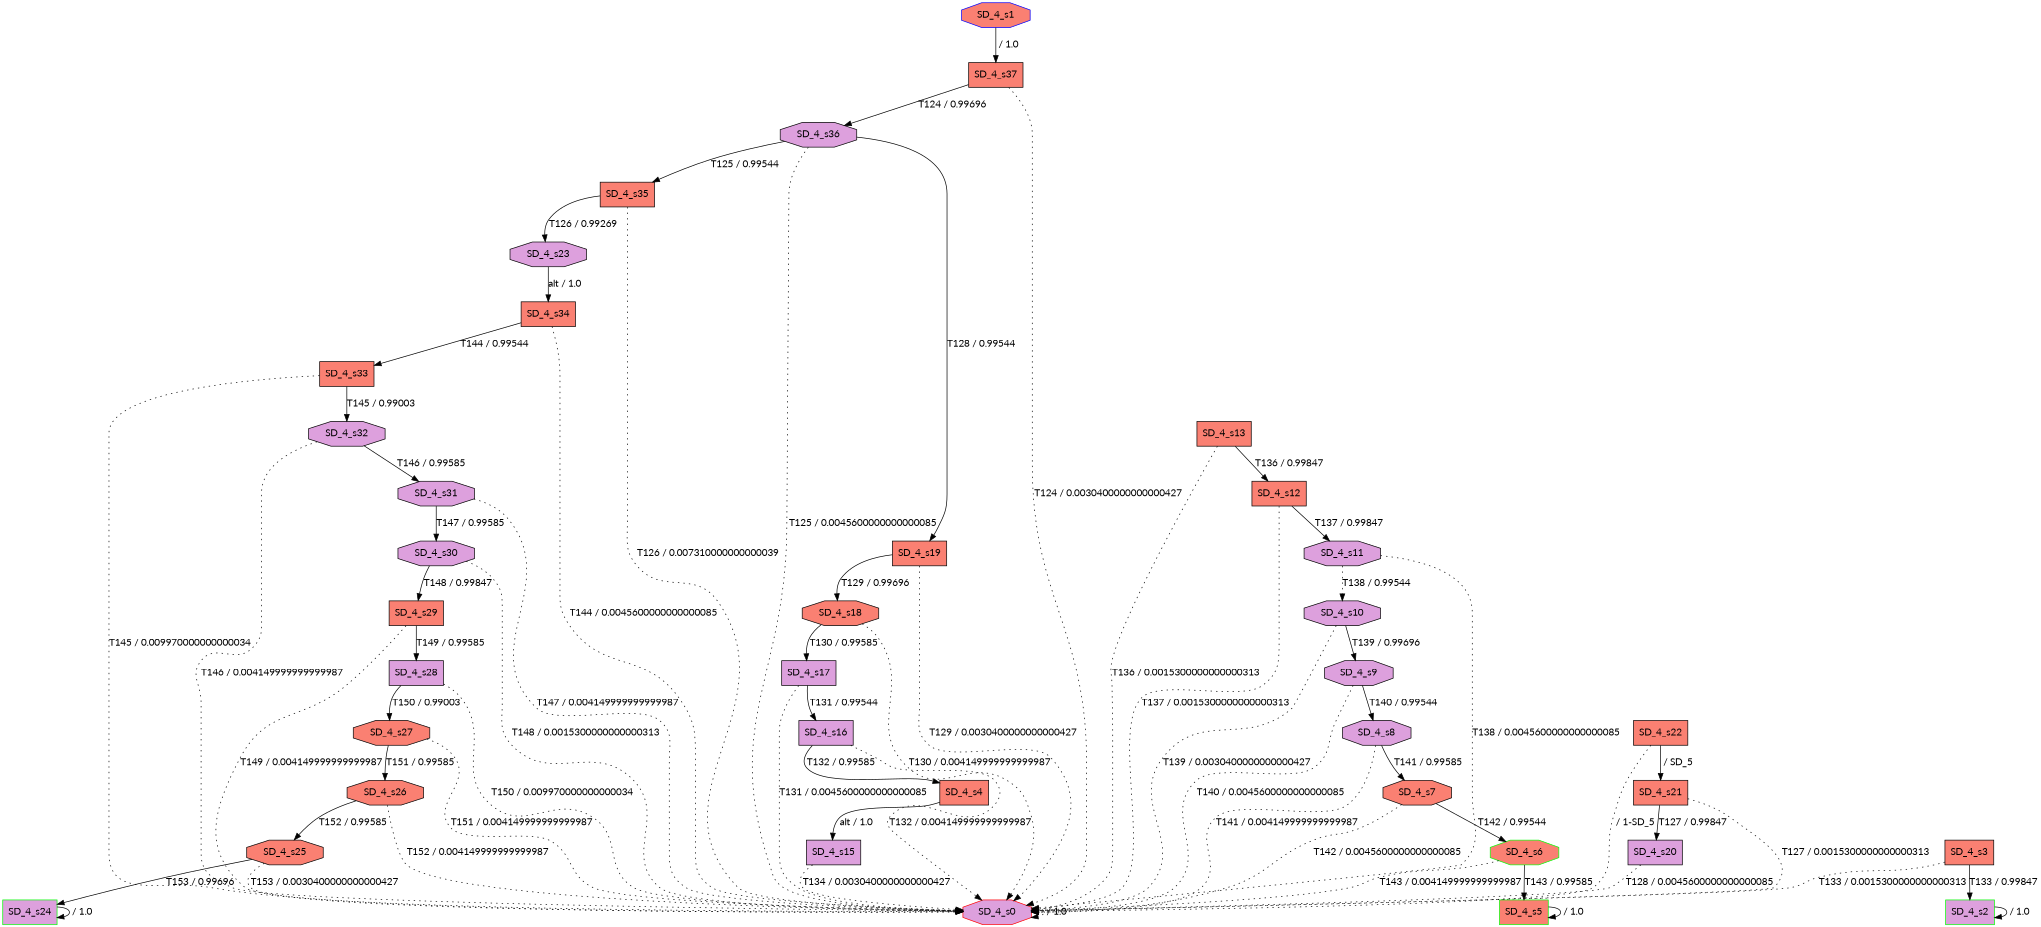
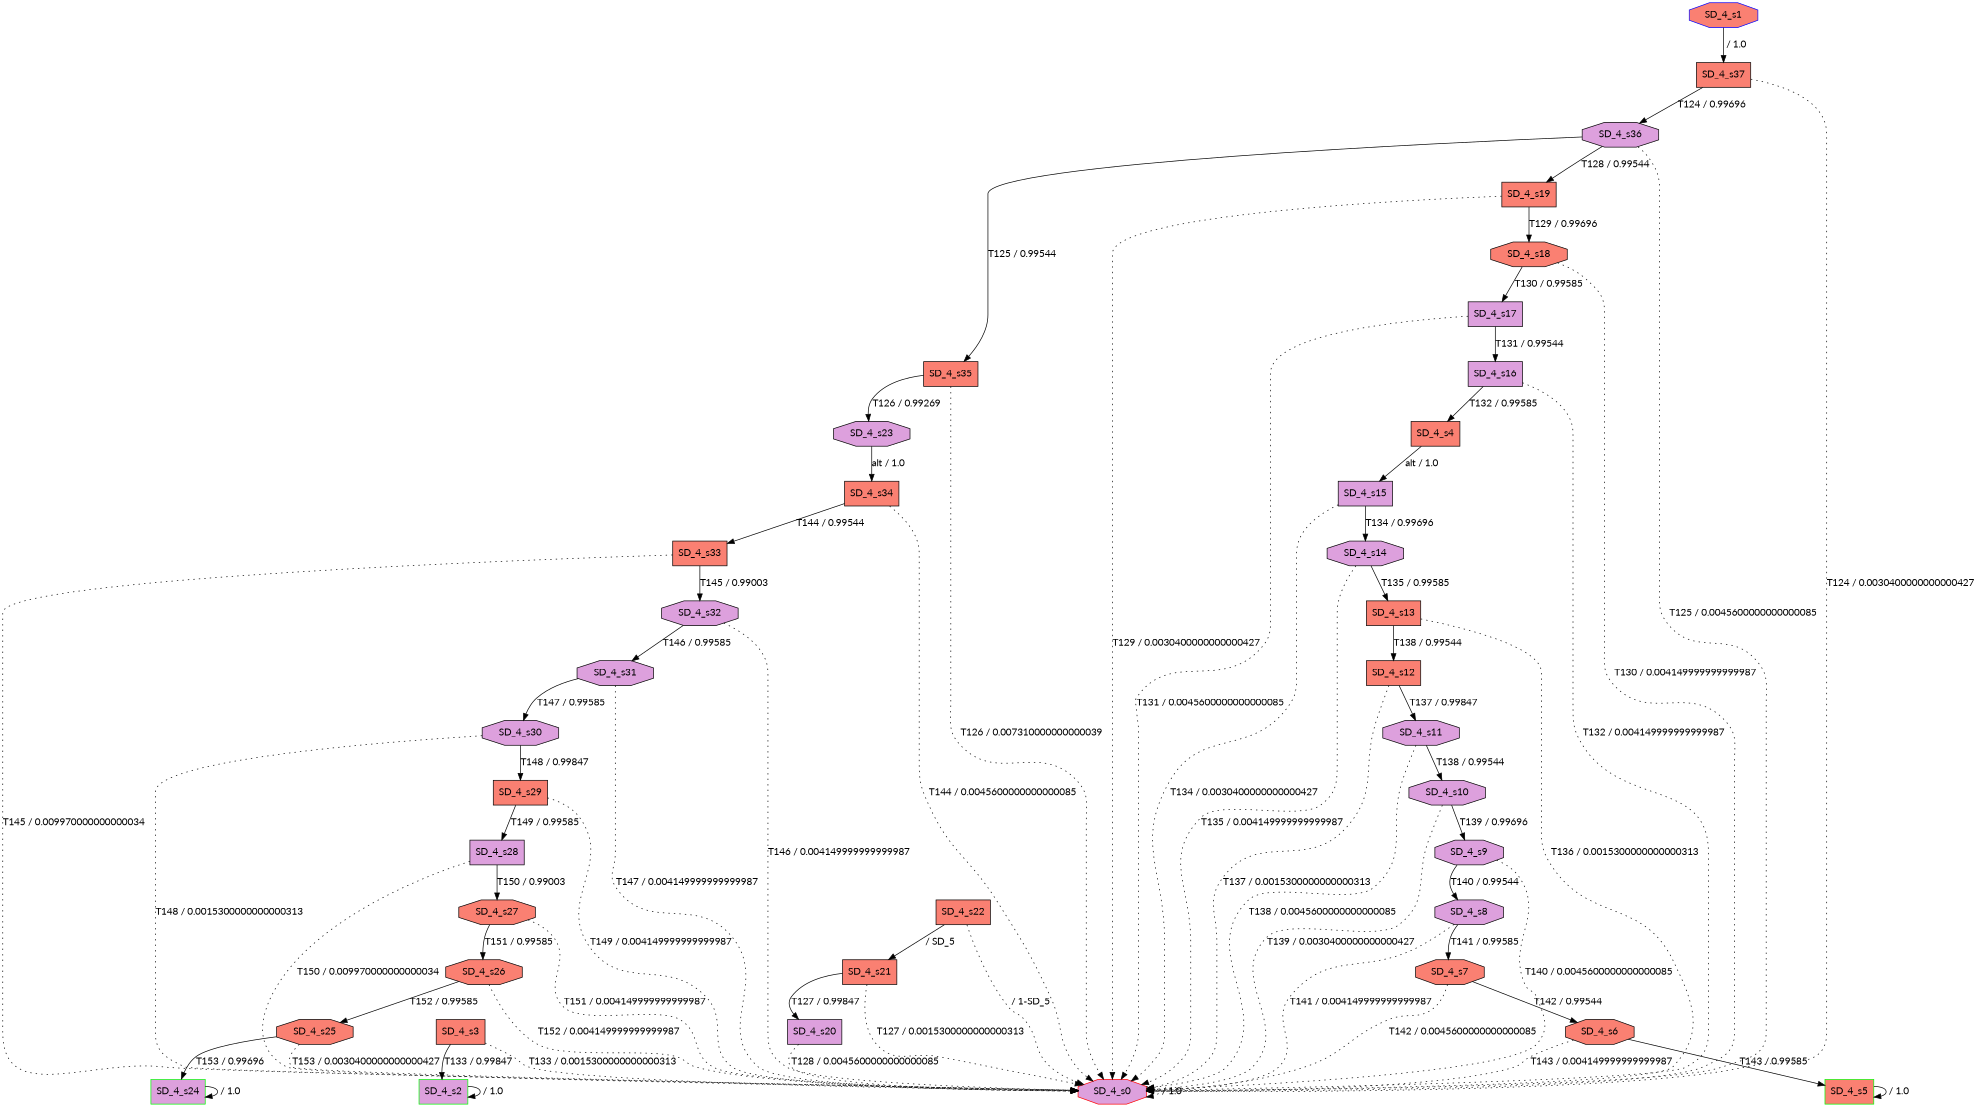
edge "SD_4_s13" -> "SD_4_s12": label "T136 / 0.99847" -> "T138 / 0.99544"
node "SD_4_s14": added
edge "SD_4_s11" -> "SD_4_s10": style dotted -> solid
node "SD_4_s6": color green -> black
